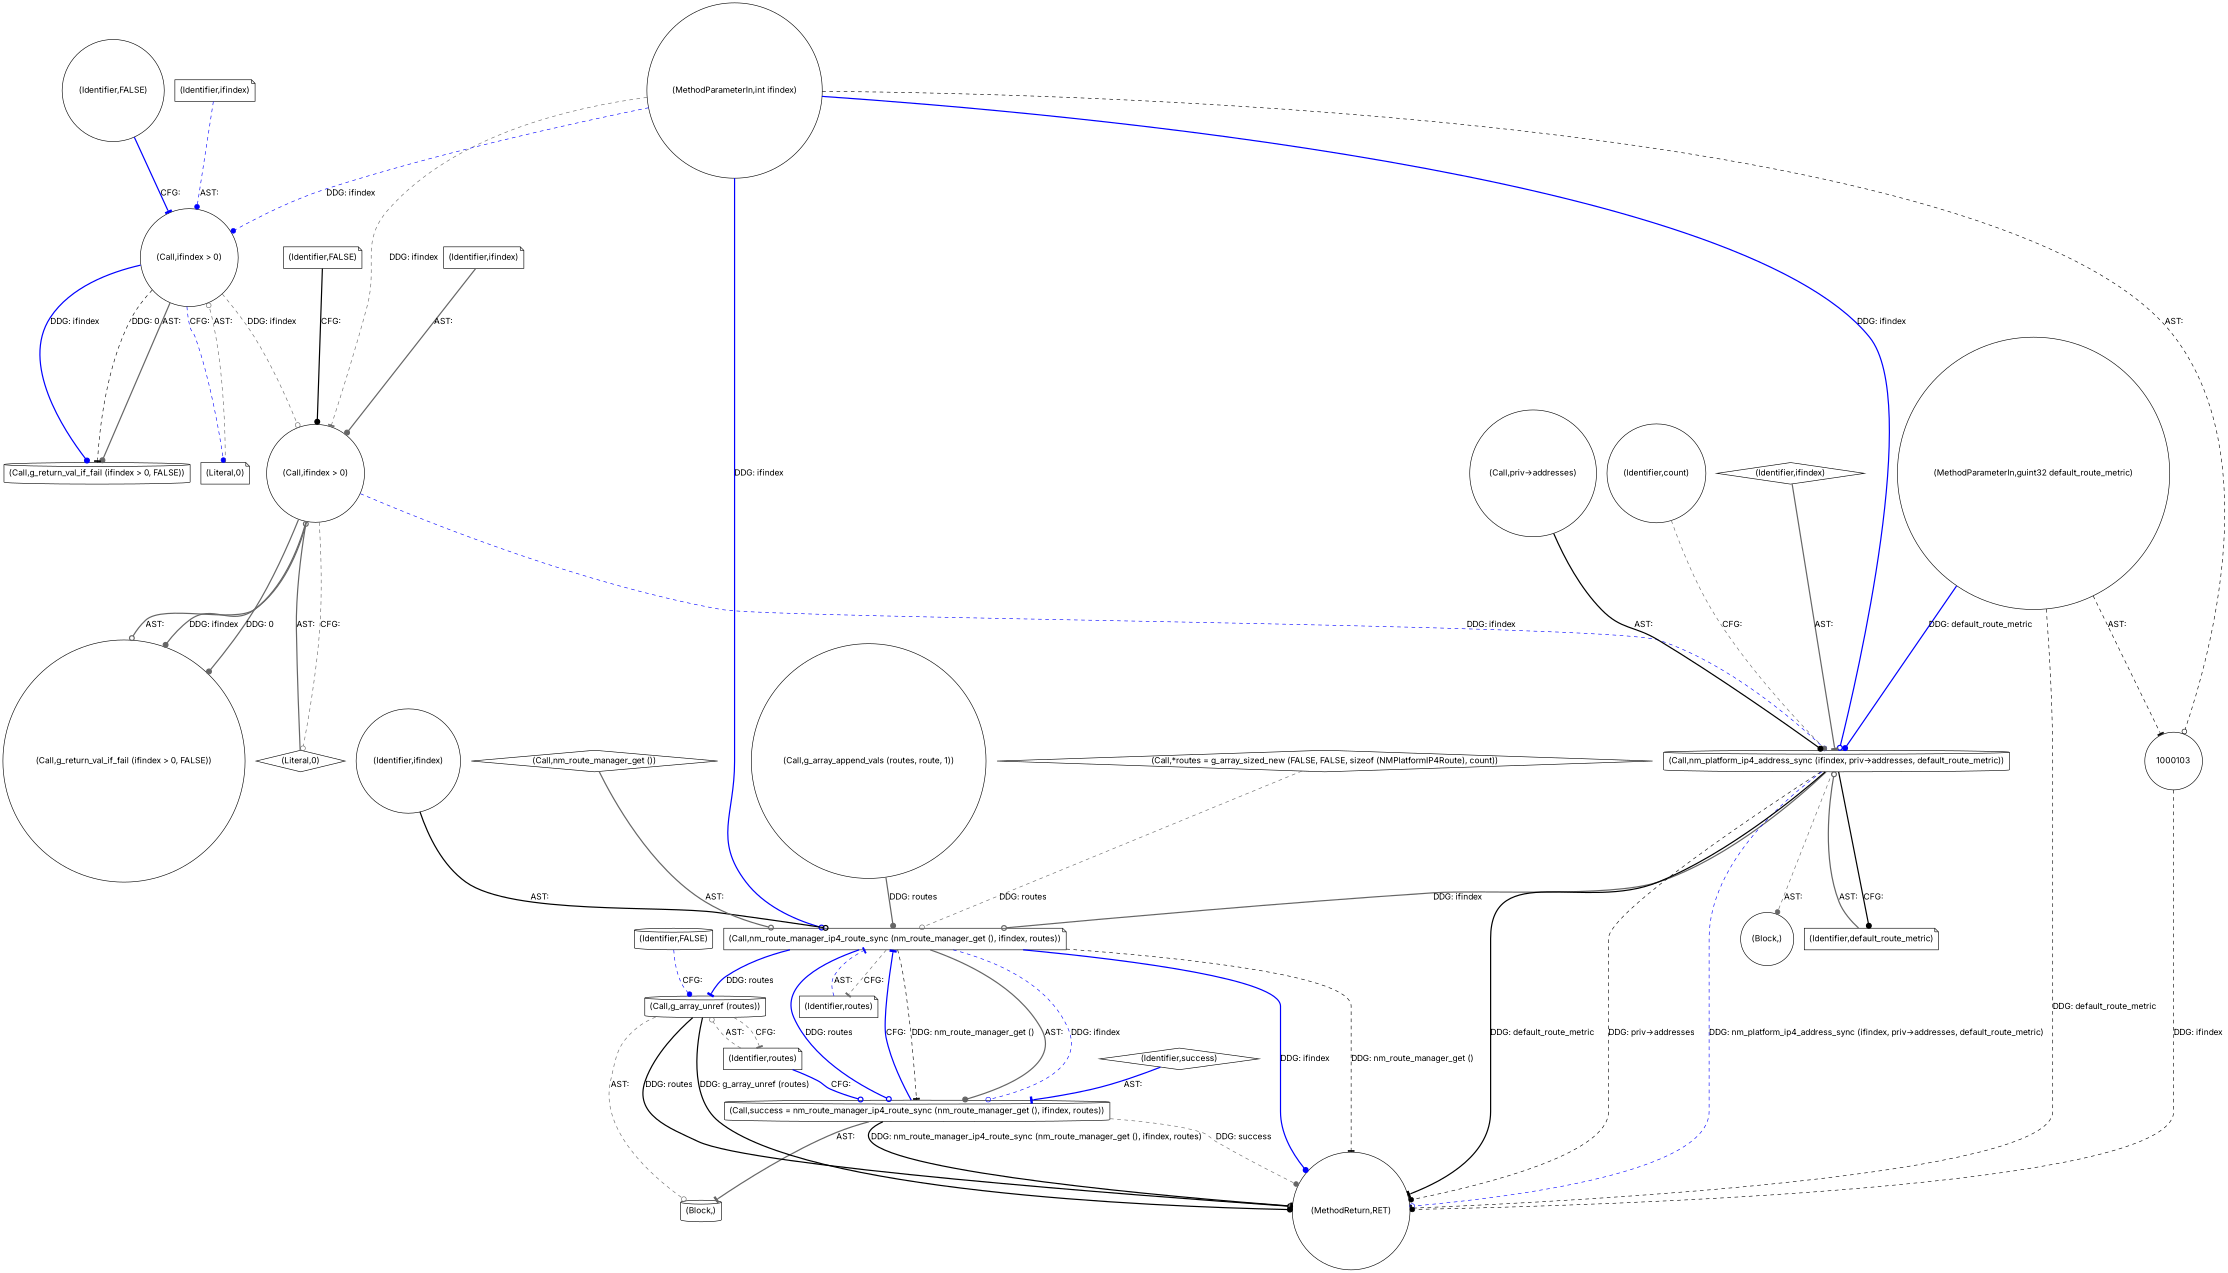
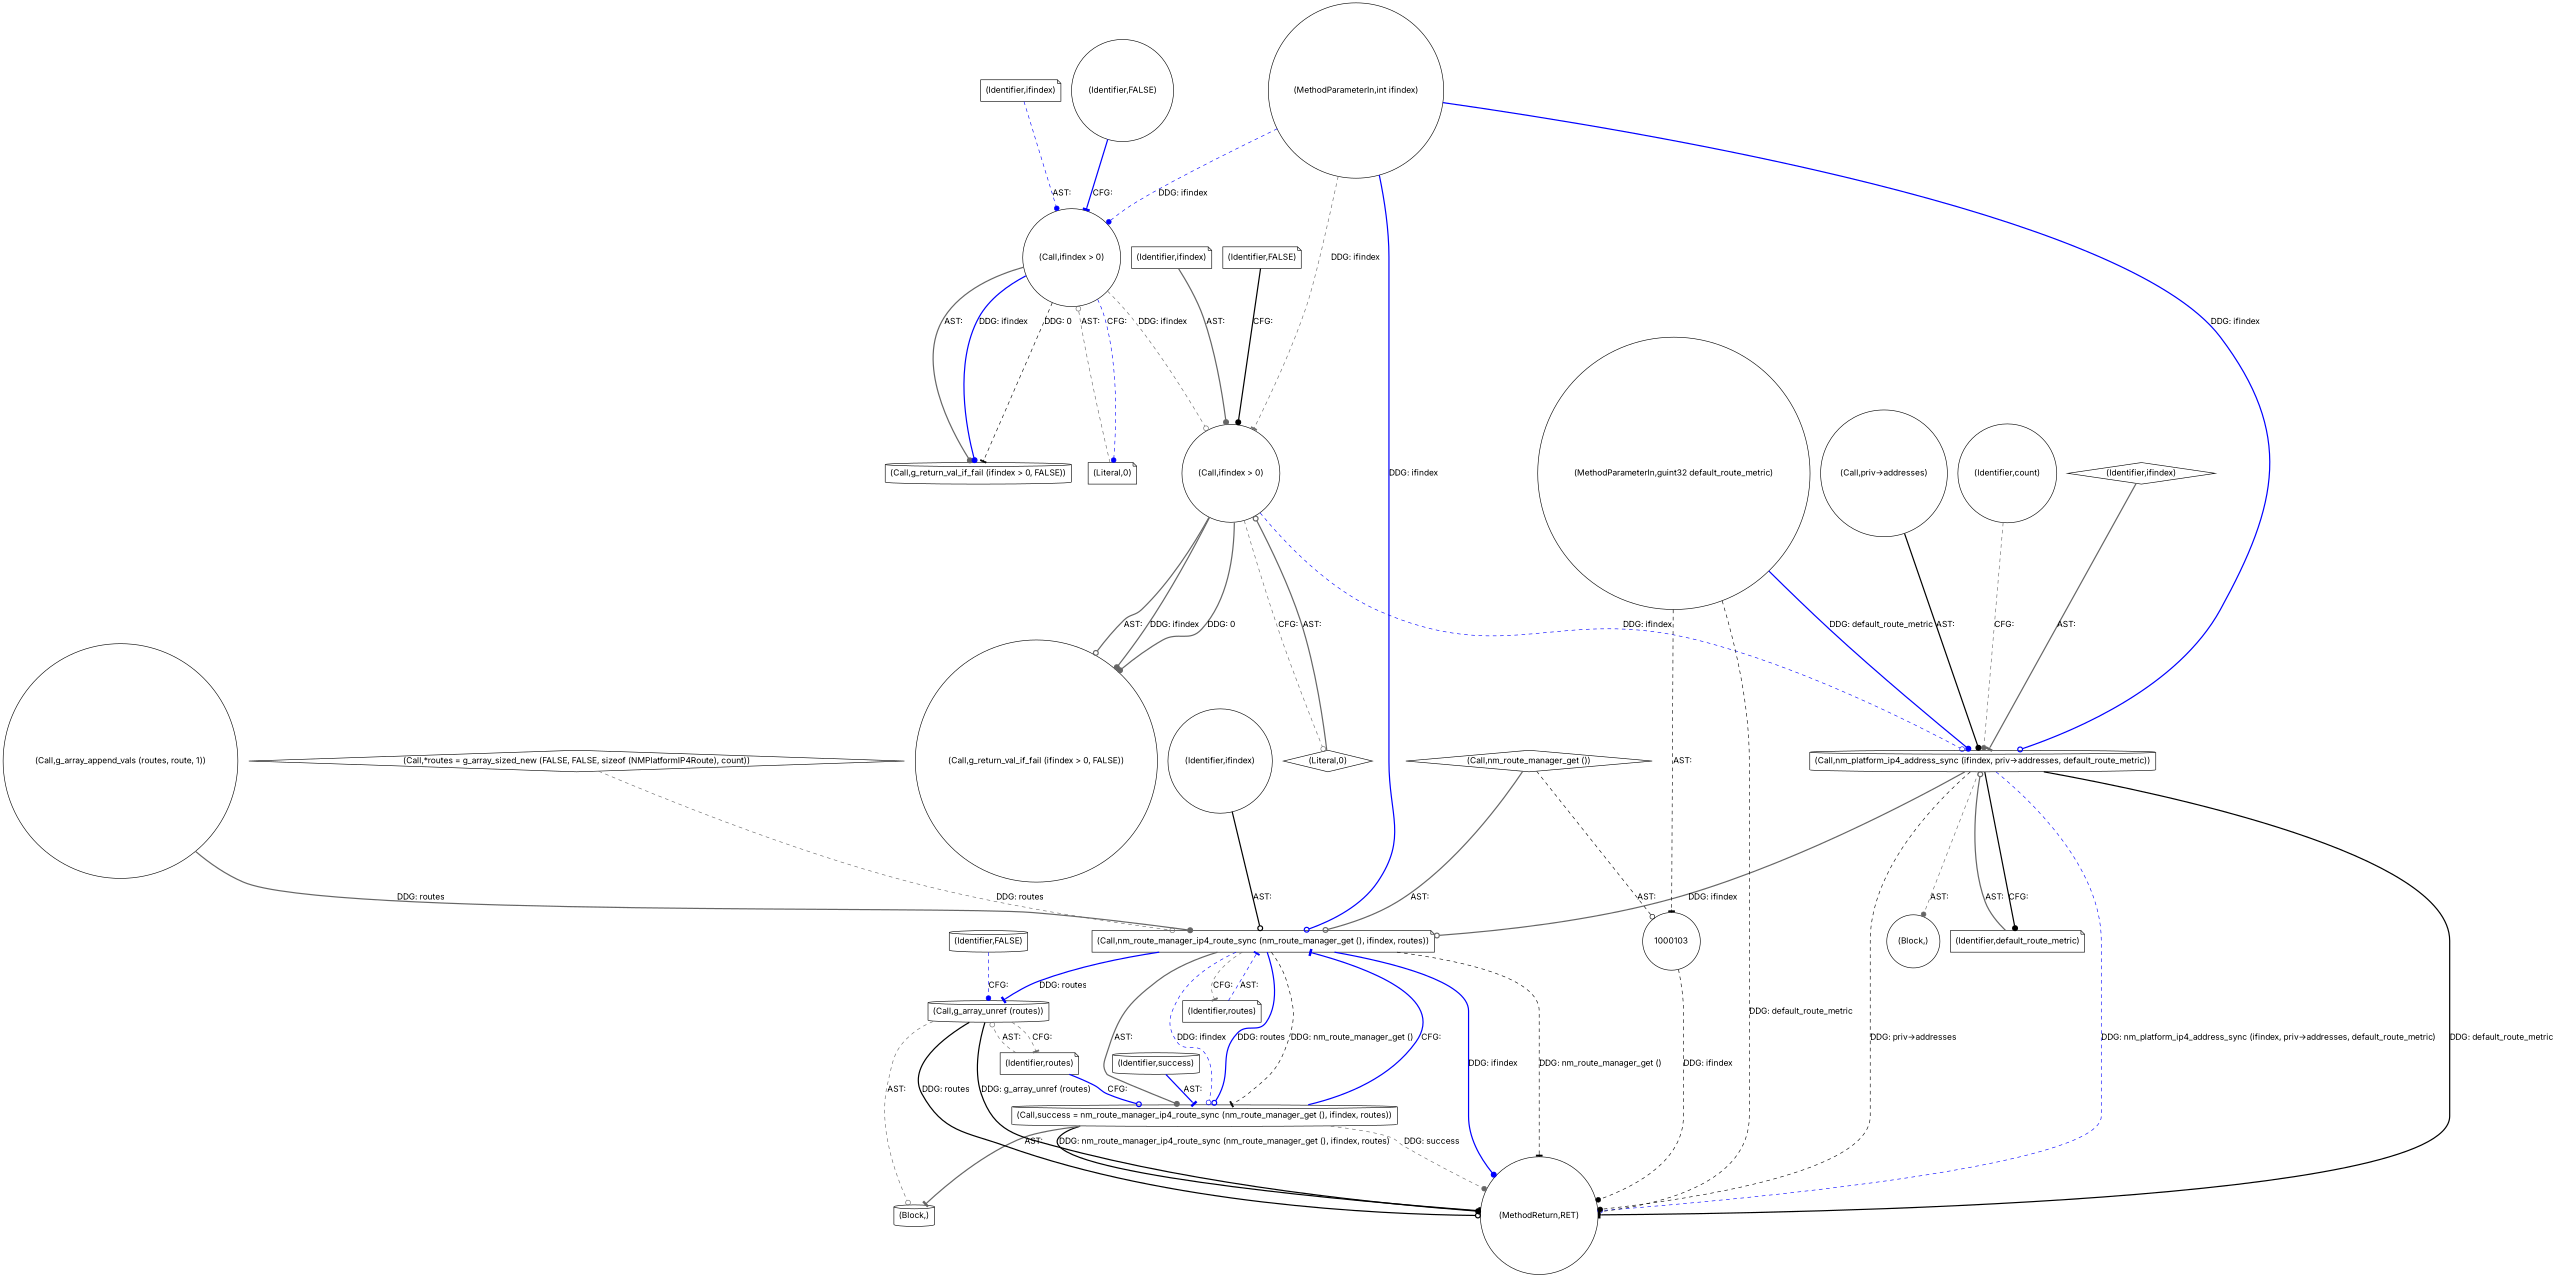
edge "(MethodParameterIn,int ifindex)" -> "1000103": now "(Call,nm_route_manager_get ())" -> "1000103"
node "(Identifier,success)": shape diamond -> cylinder
